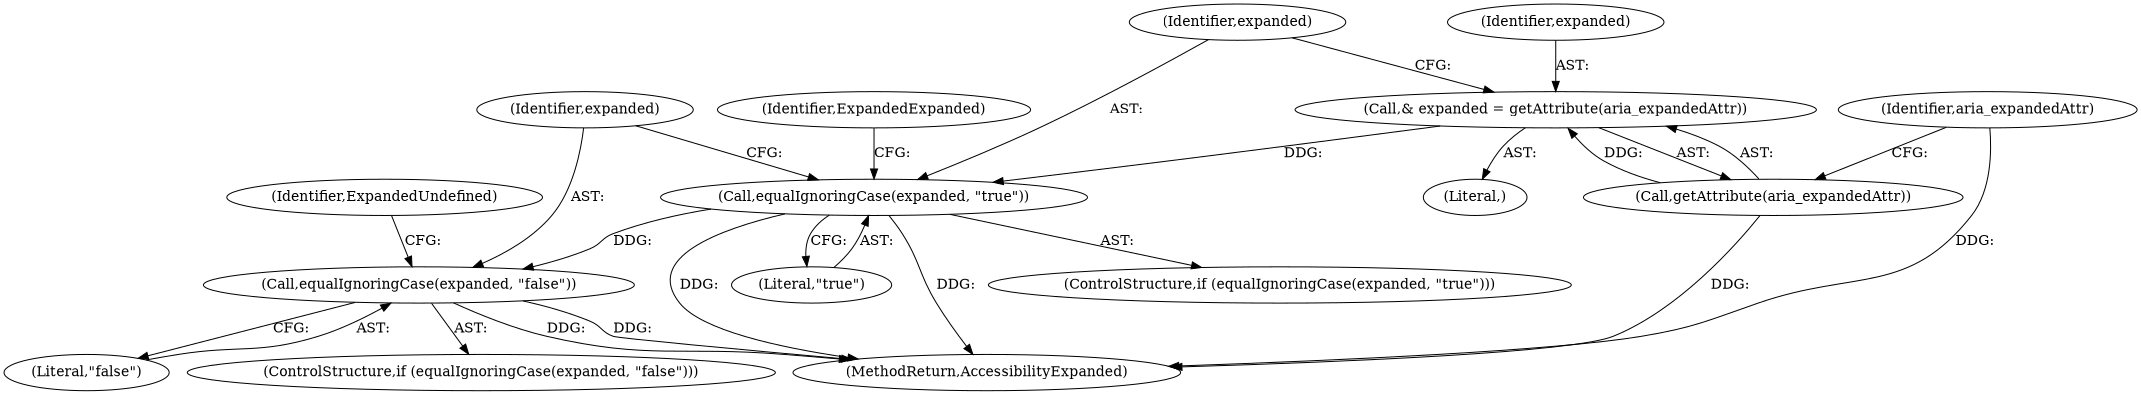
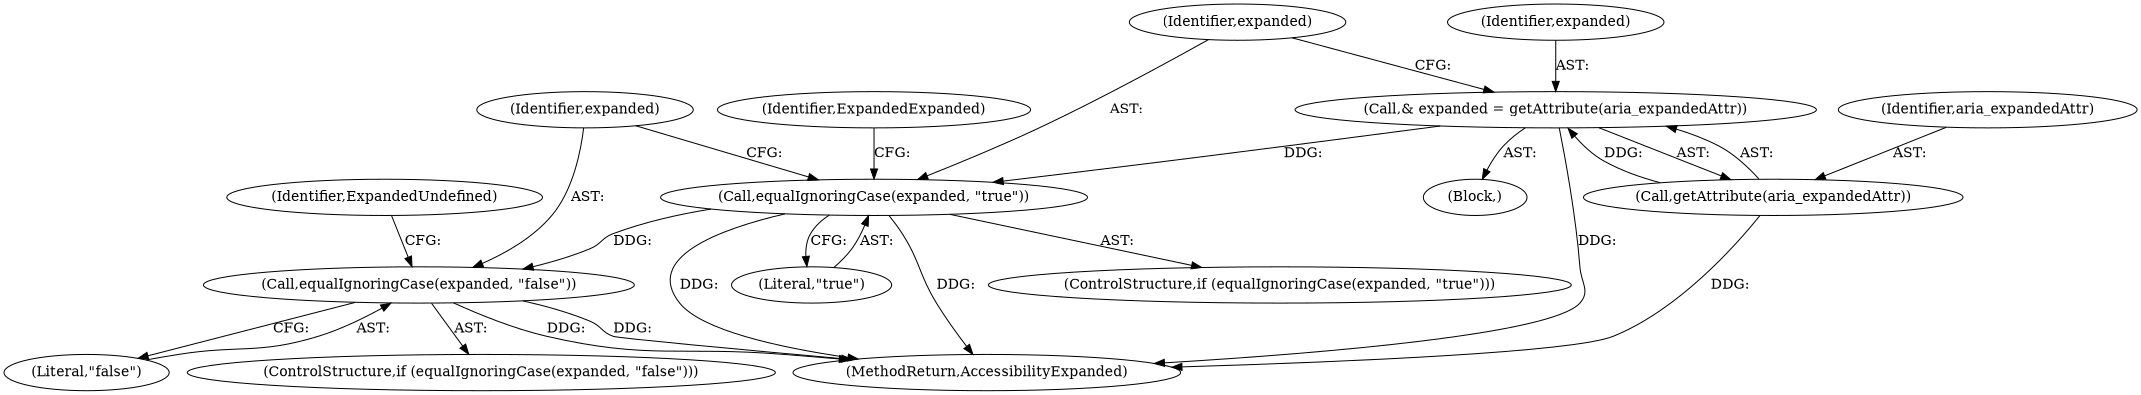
edge "(Identifier,aria_expandedAttr)" -> "(Call,getAttribute(aria_expandedAttr))": label "CFG: " -> "AST: "
node "(Literal,)": label "(Literal,)" -> "(Block,)"
edge "(Identifier,aria_expandedAttr)" -> "(MethodReturn,AccessibilityExpanded)": now "(Call,& expanded = getAttribute(aria_expandedAttr))" -> "(MethodReturn,AccessibilityExpanded)"
